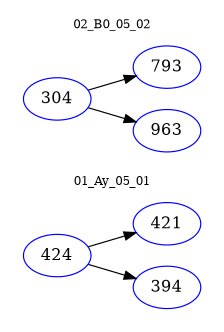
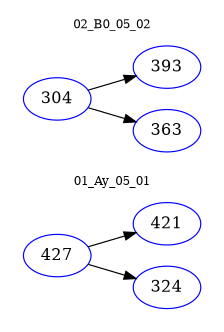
node "793": label "793" -> "393"
node "963": label "963" -> "363"
node "424": label "424" -> "427"
node "394": label "394" -> "324"
